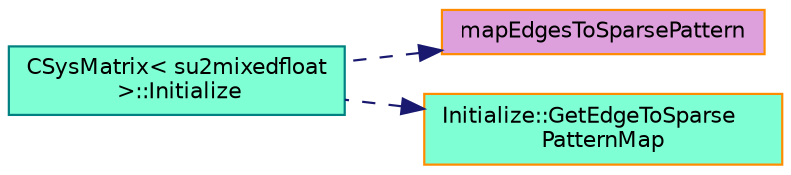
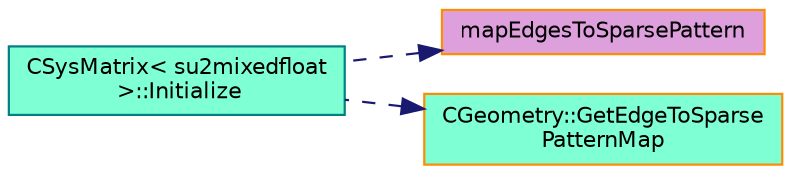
node "Initialize::GetEdgeToSparse PatternMap": label "Initialize::GetEdgeToSparse PatternMap" -> "CGeometry::GetEdgeToSparse PatternMap"
